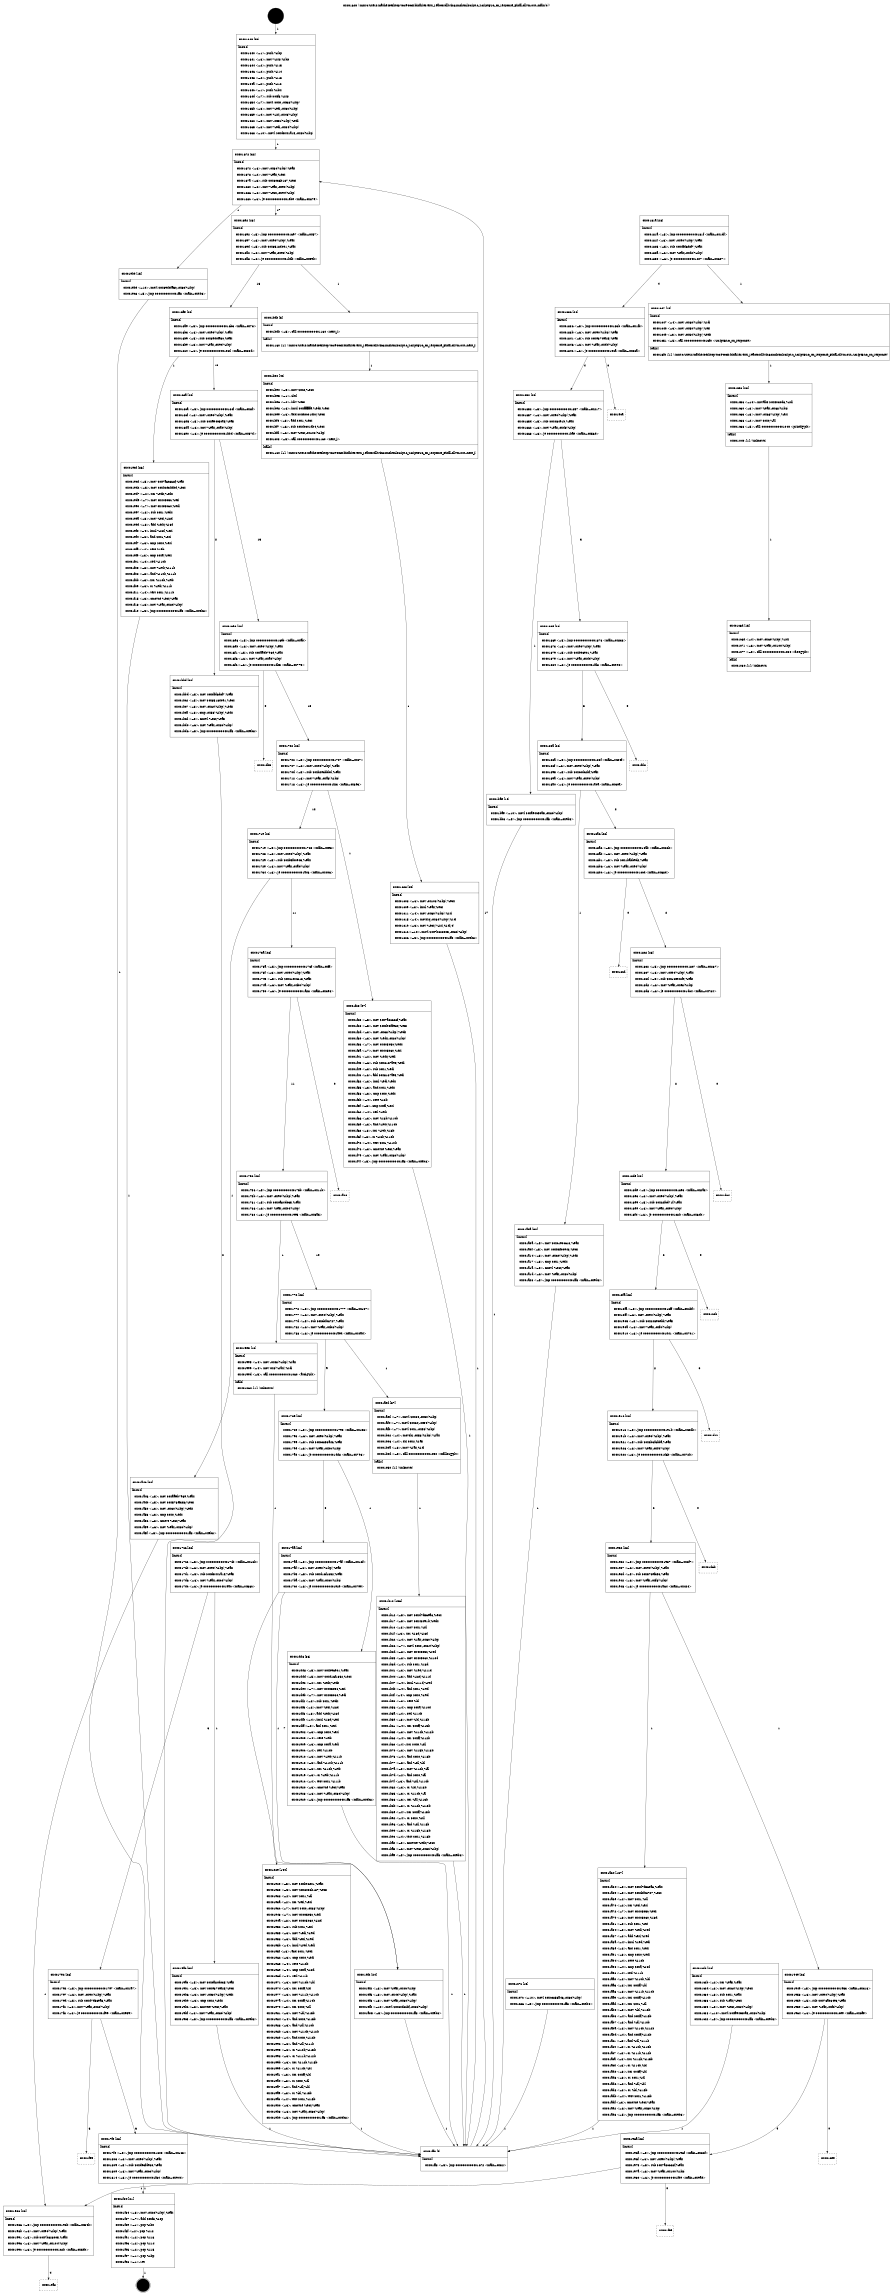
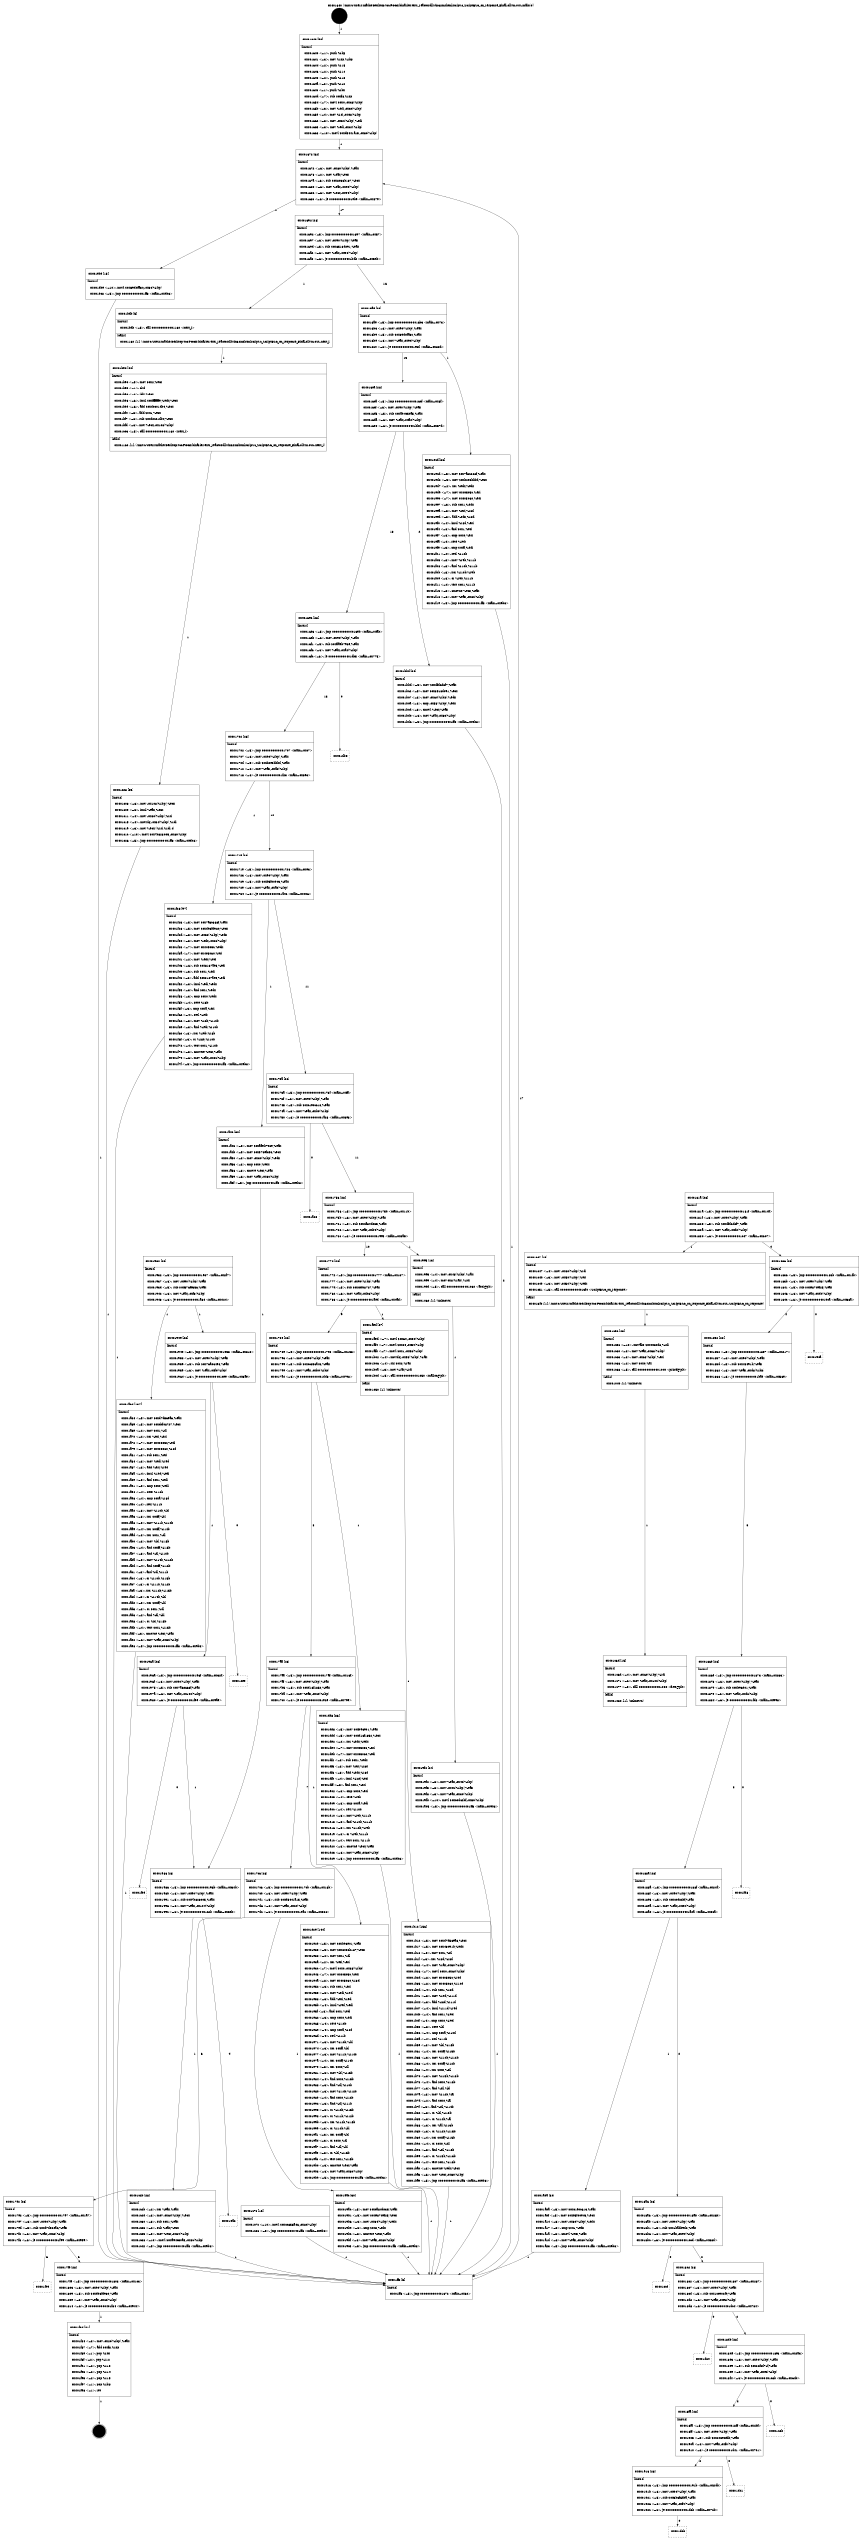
node "0x401bae [15]": removed
edge "0x401916 [28]" -> "0x401932 [28]": removed, label "2"
edge "0x4017aa [28]" -> "0x4019f2 [24]": now "0x4017aa [28]" -> "0x4017c6 [28]"
edge "0x401986 [28]" -> "0x401c2b [28]": added, label "1"
edge "0x40194e [28]" -> "0x40196a [28]": label " 4" -> " 1"
